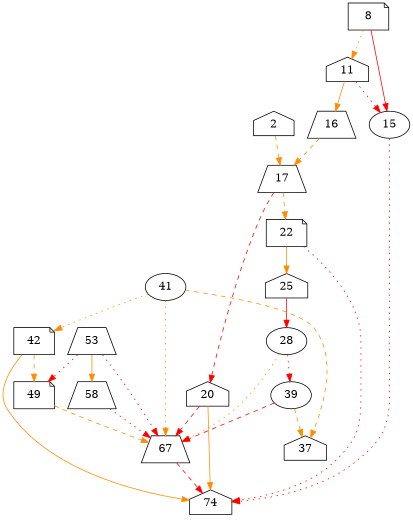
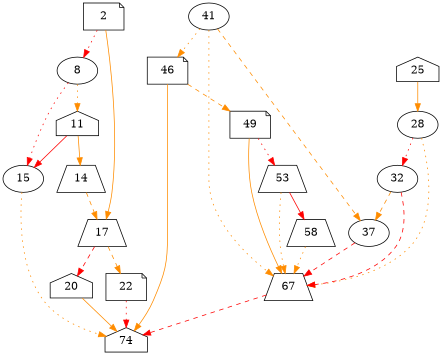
node "8": shape note -> ellipse
edge "2" -> "8": added
edge "8" -> "15": style solid -> dotted
edge "11" -> "15": style dotted -> solid
node "2": shape house -> note
node "16": label "16" -> "14"
edge "2" -> "17": style dashed -> solid
edge "22" -> "25": removed
edge "25" -> "28": color red -> darkorange
node "42": label "42" -> "46"
edge "53" -> "58": color darkorange -> red
edge "53" -> "49": reversed
edge "15" -> "74": color red -> darkorange
edge "53" -> "67": color red -> darkorange
node "39": label "39" -> "32"
edge "20" -> "67": now "37" -> "67"
edge "58" -> "67": color red -> darkorange
edge "49" -> "67": style dashed -> solid
node "37": shape house -> ellipse
